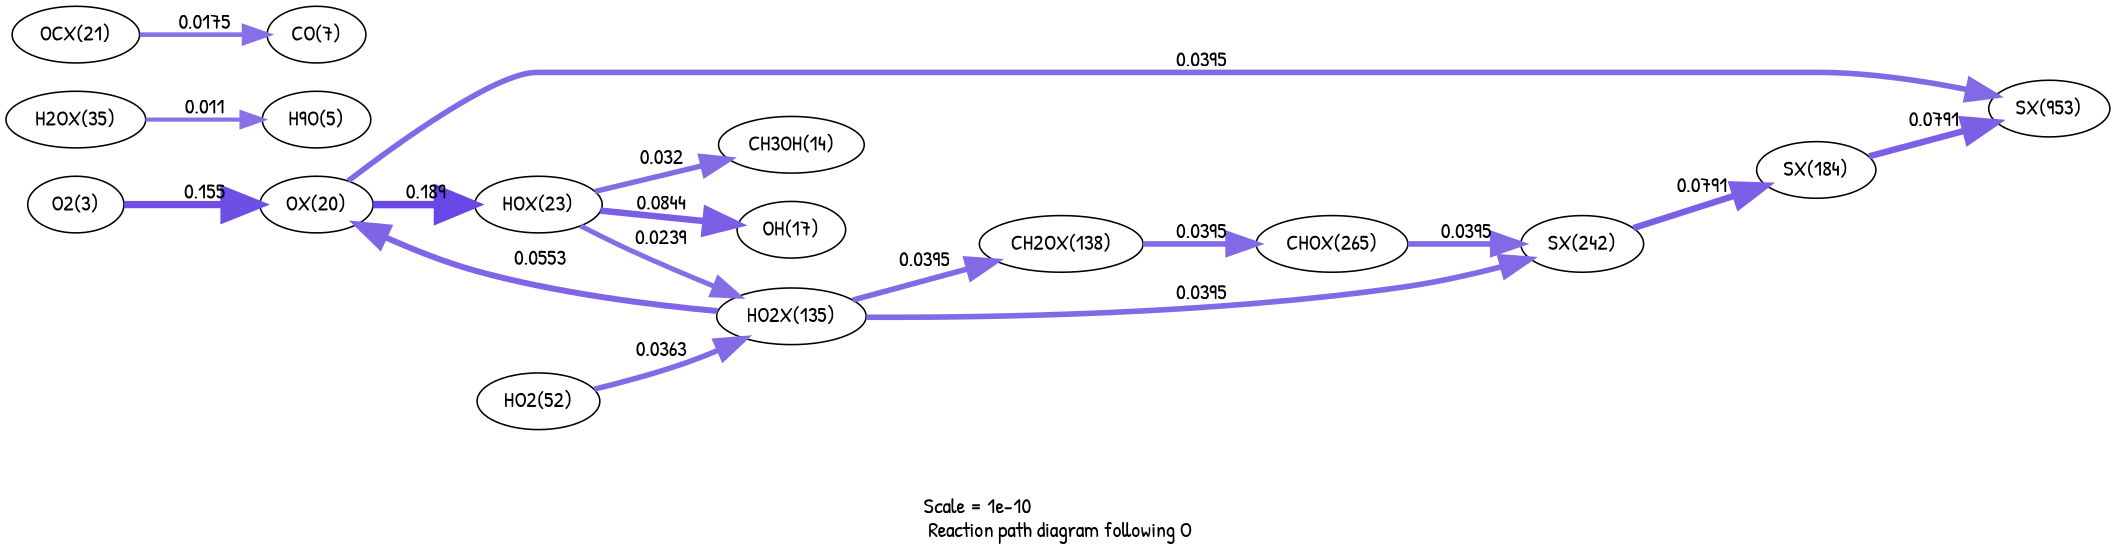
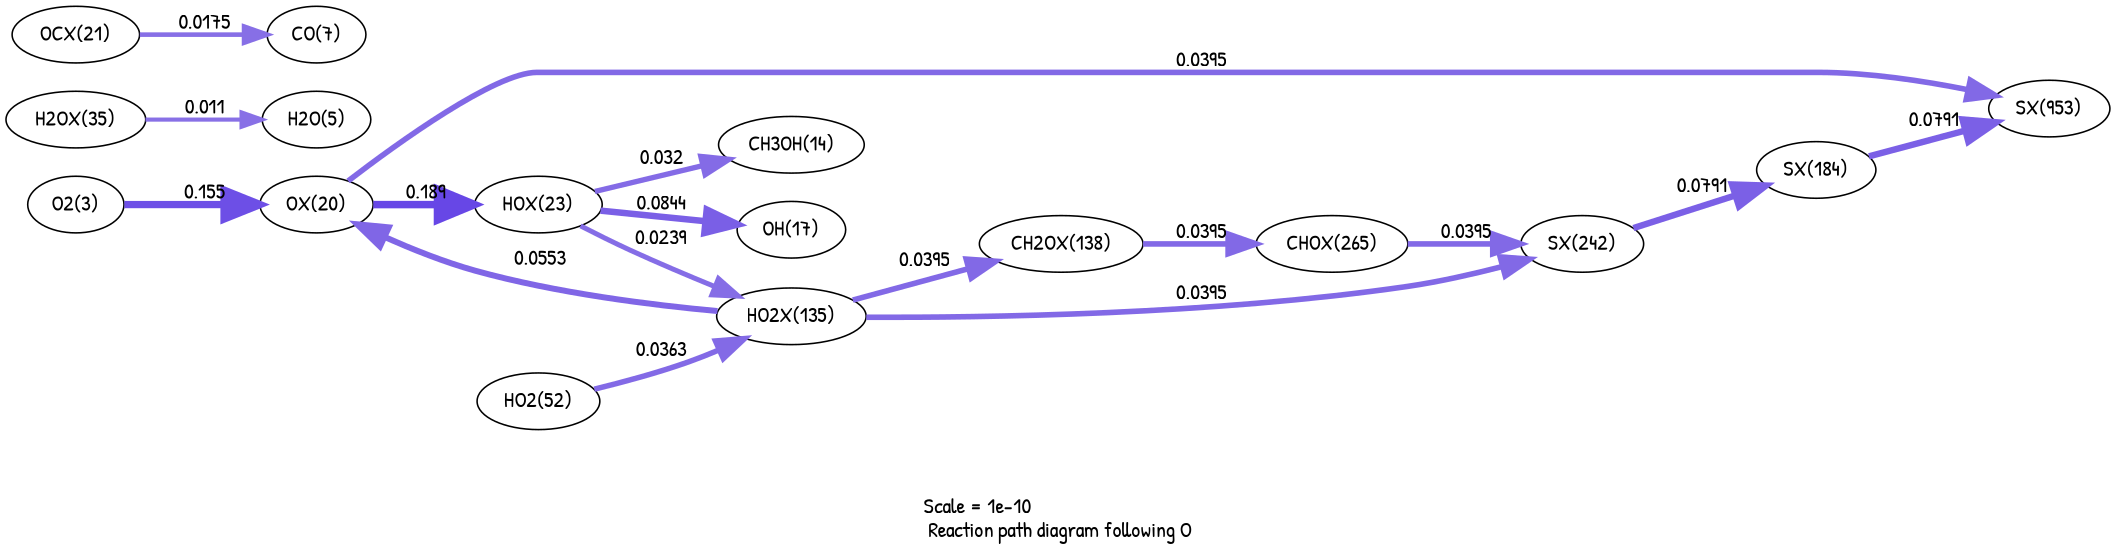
node "H9O(5)": label "H9O(5)" -> "H2O(5)"
